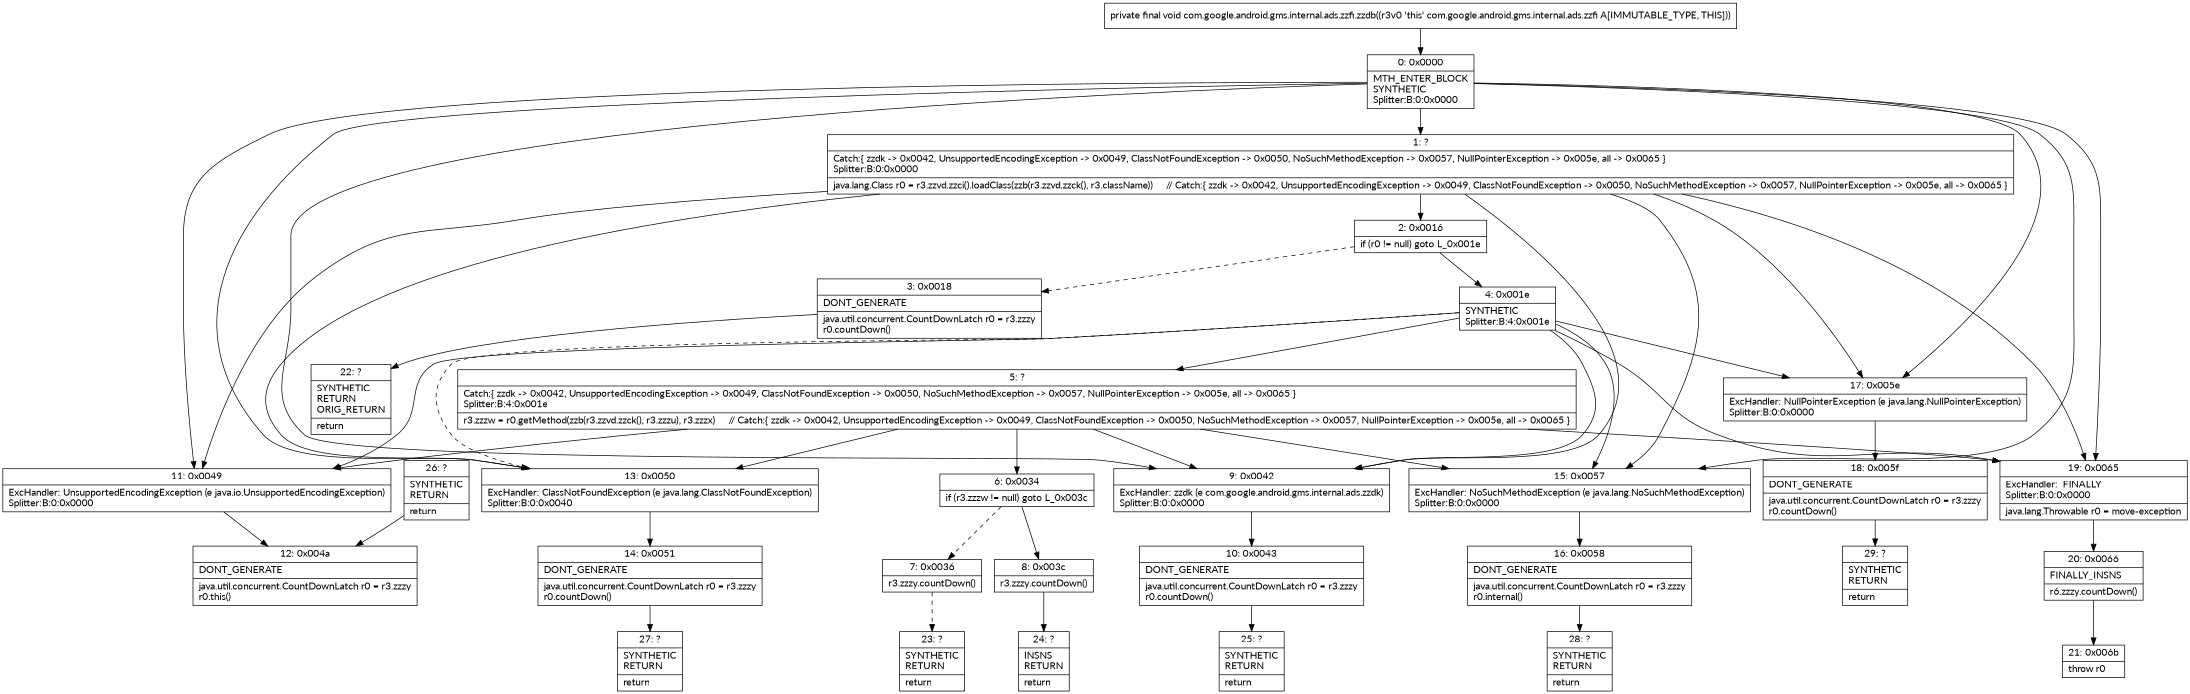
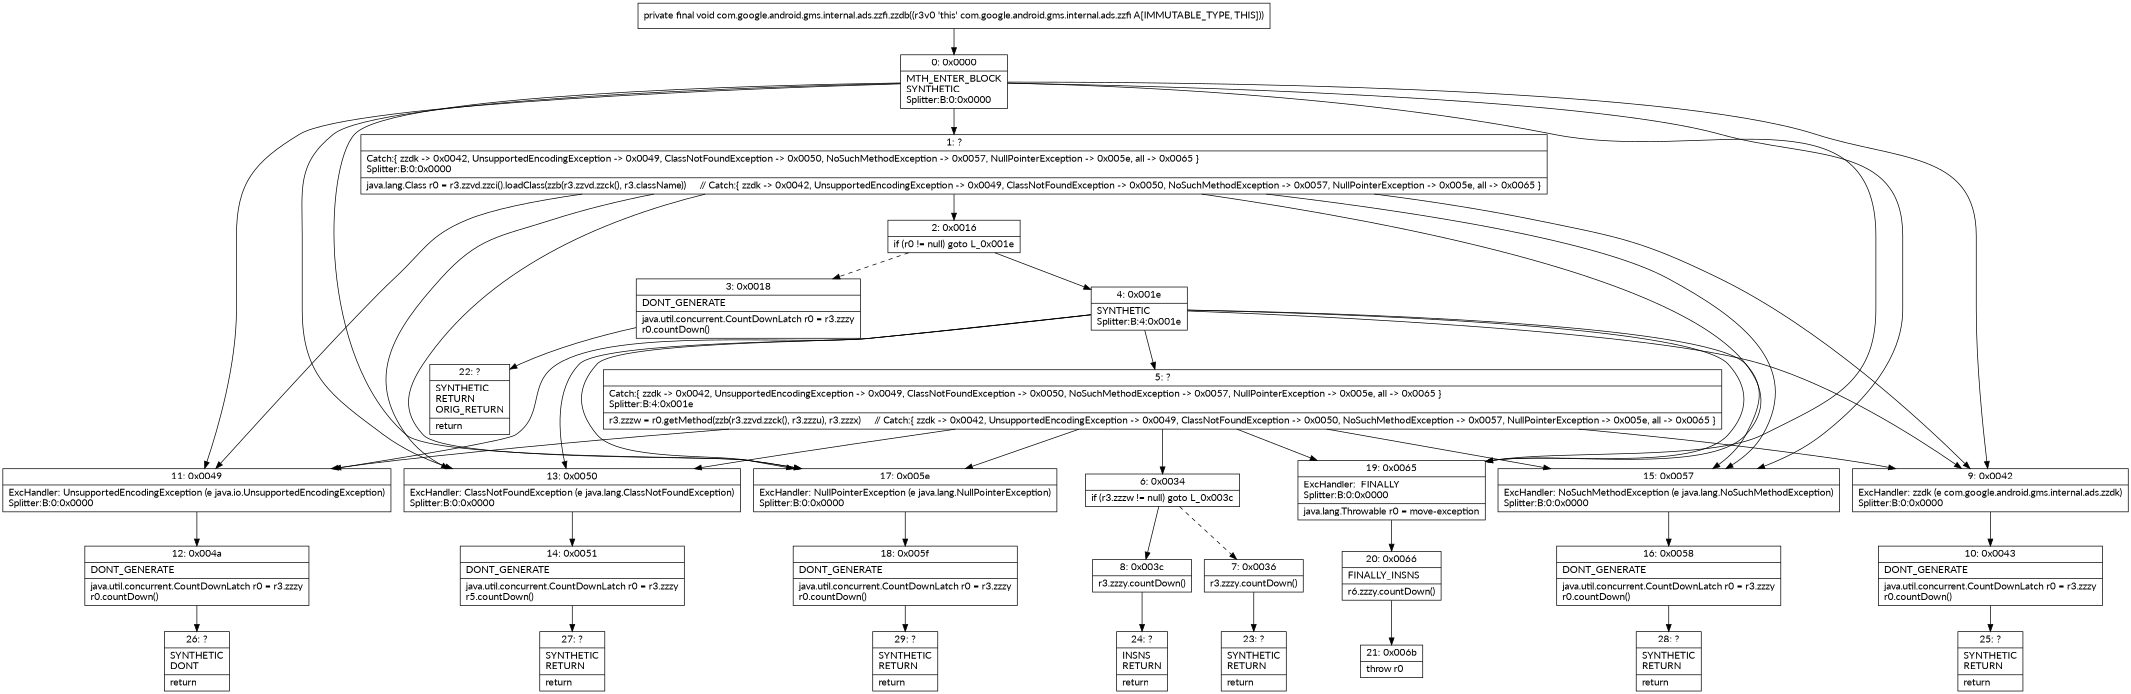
edge "4: 0x001e" -> "13: 0x0050": style dashed -> solid
edge "5: ?" -> "17: 0x005e": added
node "26: ?": text "RETURN" -> "DONT"
node "13: 0x0050": text "Splitter:B:0:0x0040" -> "Splitter:B:0:0x0000"
edge "26: ?" -> "12: 0x004a": reversed
node "12: 0x004a": text "r0.this()" -> "r0.countDown()"
node "14: 0x0051": text "r0.countDown()" -> "r5.countDown()"
node "16: 0x0058": text "r0.internal()" -> "r0.countDown()"
edge "7: 0x0036" -> "23: ?": style dashed -> solid
